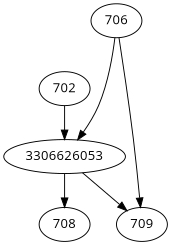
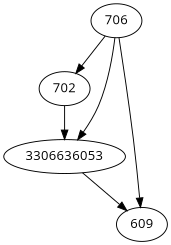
edge "706" -> "702": added
node "3306626053": label "3306626053" -> "3306636053"
node "708": removed
node "709": label "709" -> "609"
